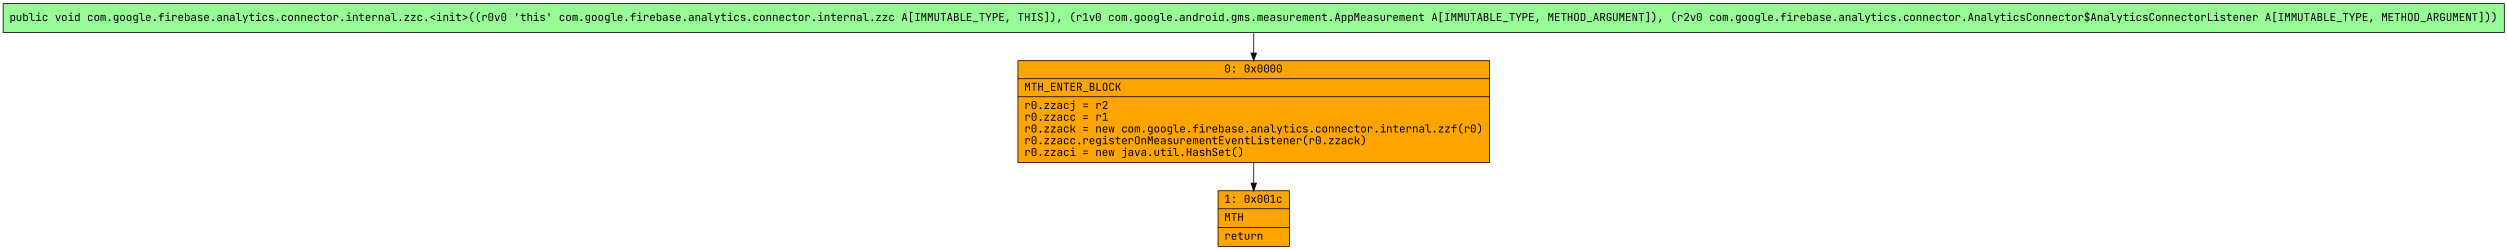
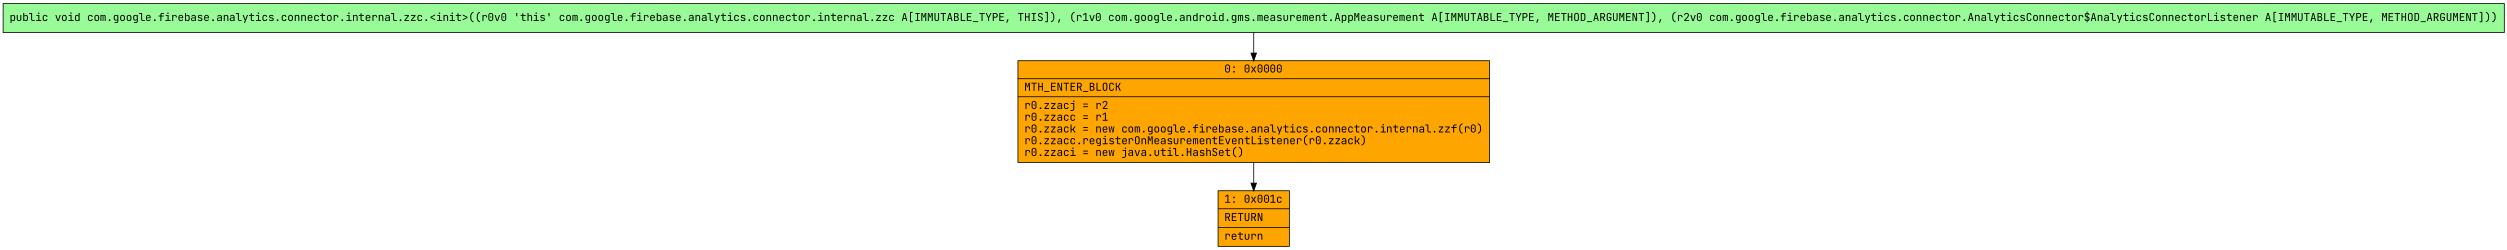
node "1: 0x001c": text "MTH" -> "RETURN"
